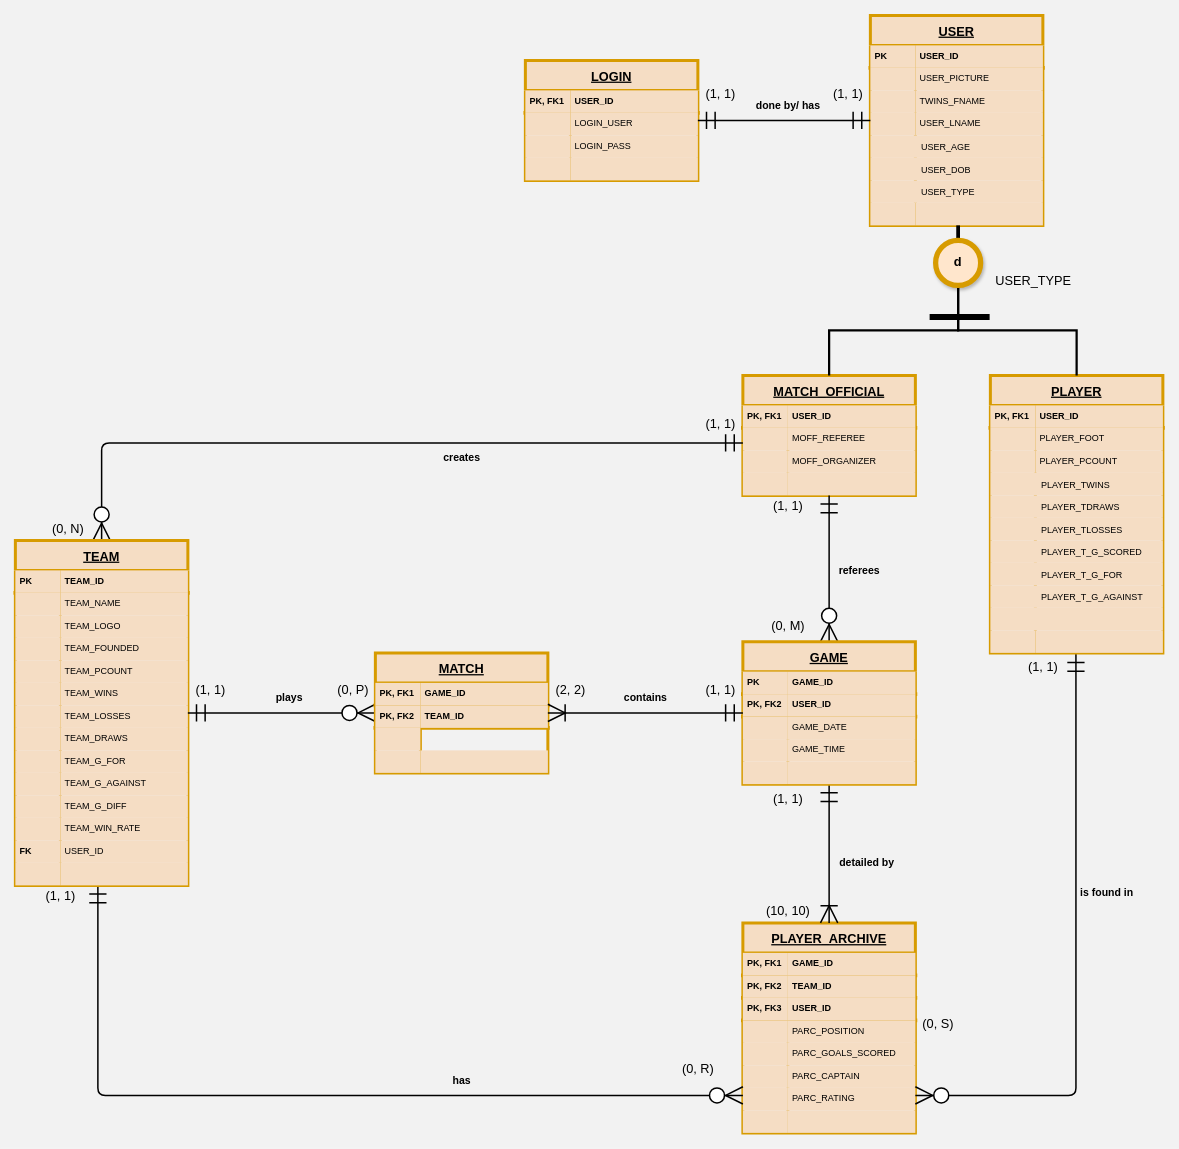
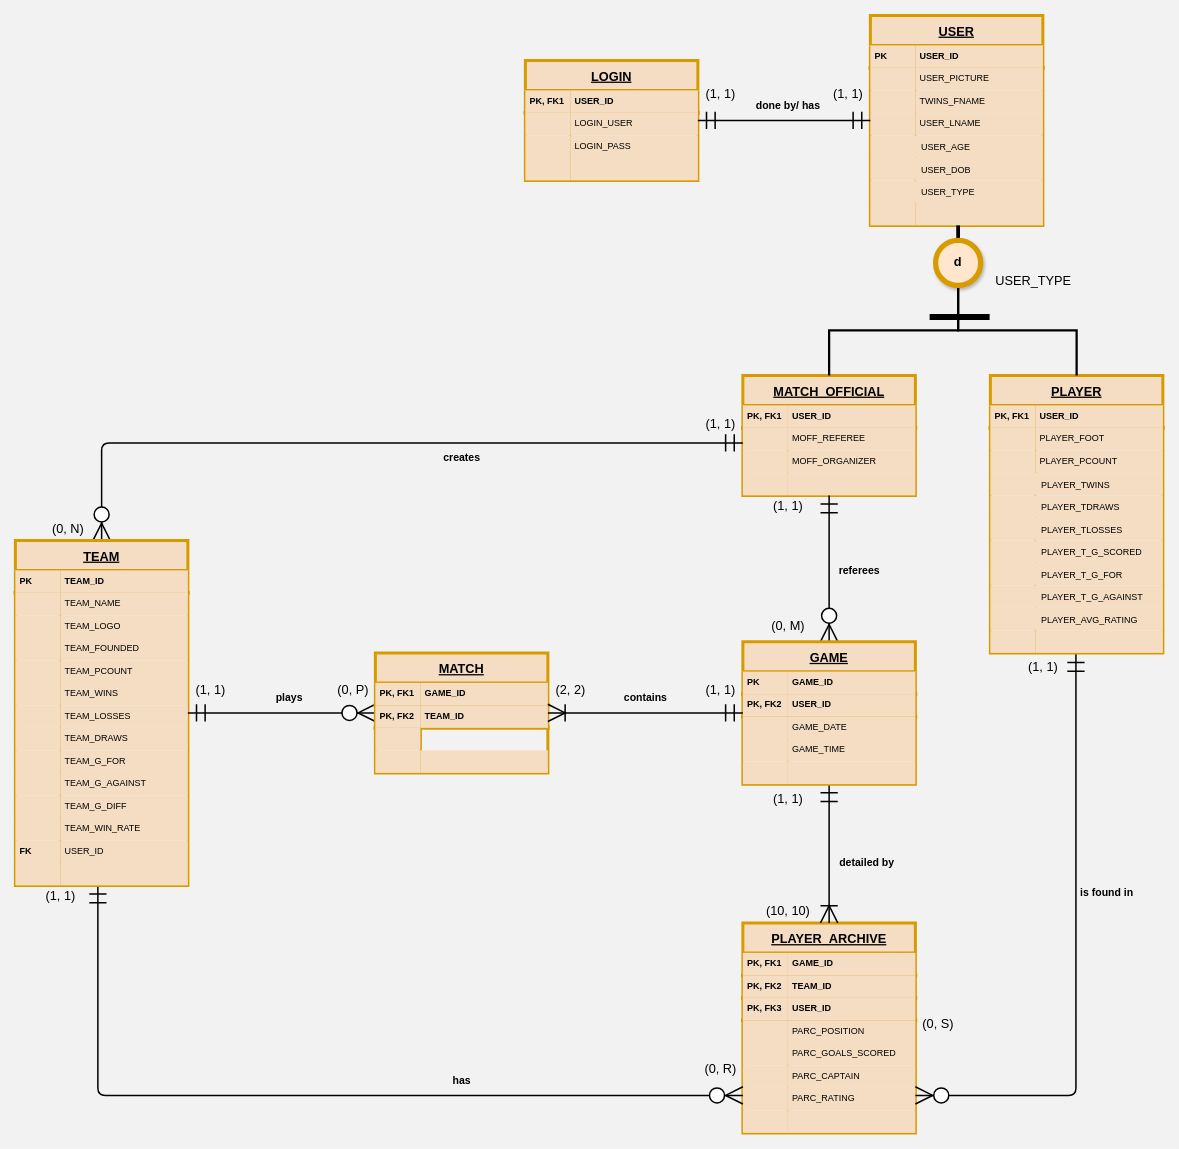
node "PLAYER_AVG_RATING": added
node "(0, R)": moved (698, 1069) -> (720, 1069)
